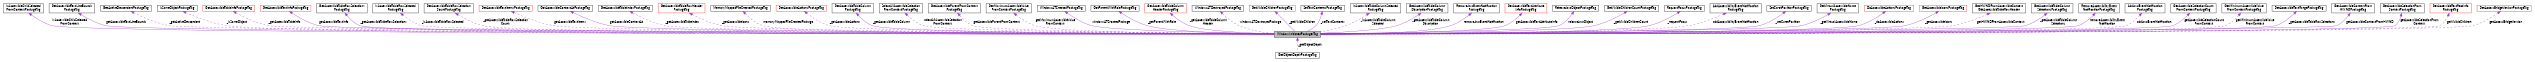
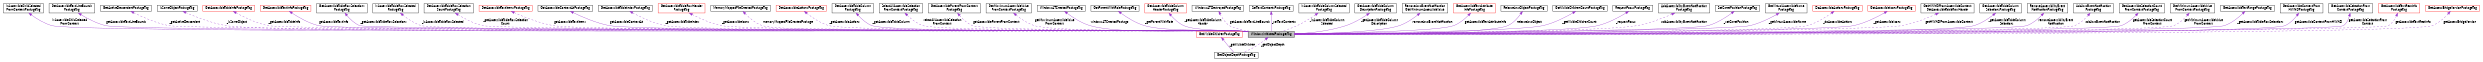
node "RemoveJavaEventNotification PackageTag": label "RemoveJavaEventNotification PackageTag" -> "RemoveJavaEventNotification GetMinimumAccessibleValue"
edge "WindowsInitiatedPackagesTag" -> "WindowsATDestroyedPackageTag": label " windowsATDestroyedPackage" -> " getAccessibleTextLineBounds"
edge "WindowsInitiatedPackagesTag" -> "GetAccessibleTextRectInfo PackageTag": label " getVisibleChildren" -> " getAccessibleTextRectInfo"
edge "WindowsInitiatedPackagesTag" -> "GetVisibleChildrenPackageTag": now "GetObjectDepthPackageTag" -> "GetVisibleChildrenPackageTag"
edge "WindowsInitiatedPackagesTag" -> "DoAccessibleActionsPackageTag": style solid -> dashed
